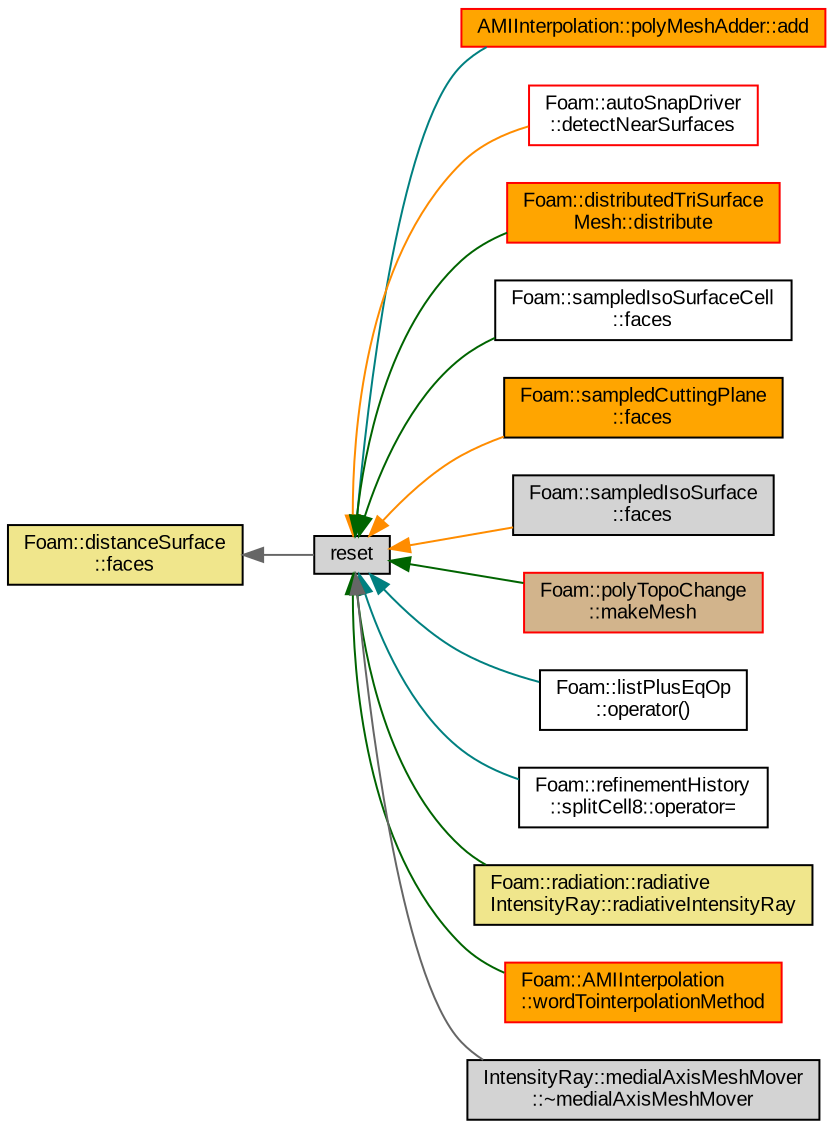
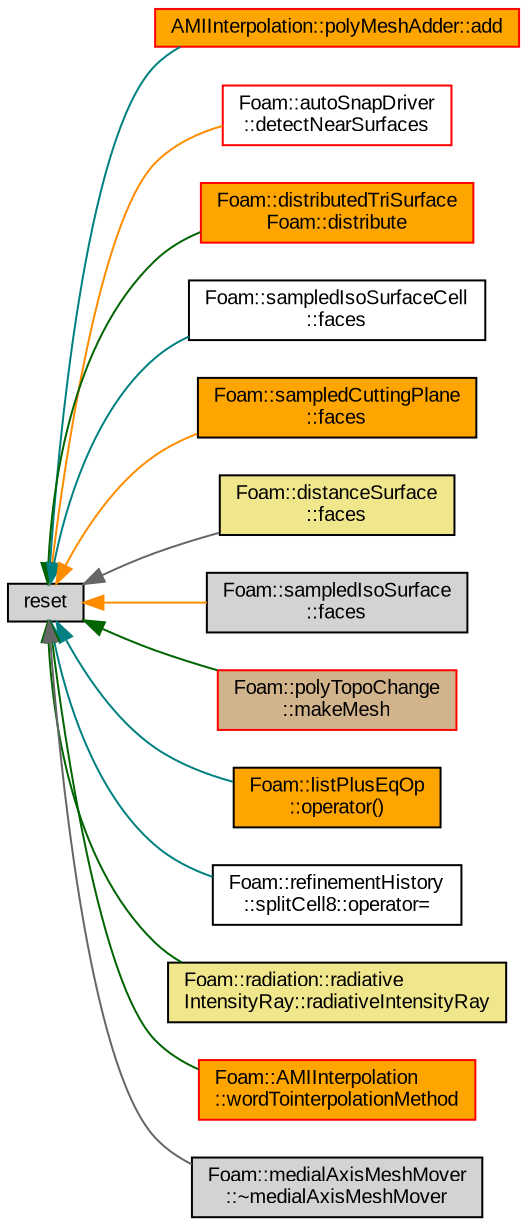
node "Foam::distributedTriSurface Mesh::distribute": label "Foam::distributedTriSurface Mesh::distribute" -> "Foam::distributedTriSurface Foam::distribute"
edge "Foam::sampledIsoSurfaceCell ::faces" -> "reset": color darkgreen -> teal
edge "reset" -> "Foam::distanceSurface ::faces": reversed
node "Foam::listPlusEqOp ::operator()": fillcolor white -> orange
node "IntensityRay::medialAxisMeshMover ::~medialAxisMeshMover": label "IntensityRay::medialAxisMeshMover ::~medialAxisMeshMover" -> "Foam::medialAxisMeshMover ::~medialAxisMeshMover"
